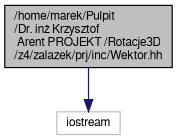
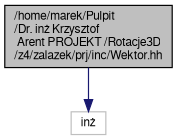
node "iostream": label "iostream" -> "inż"
